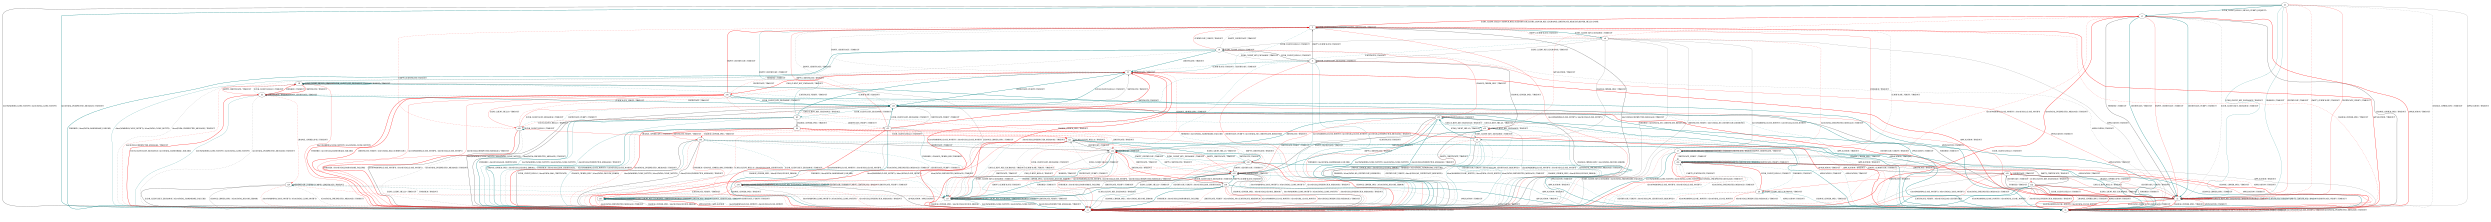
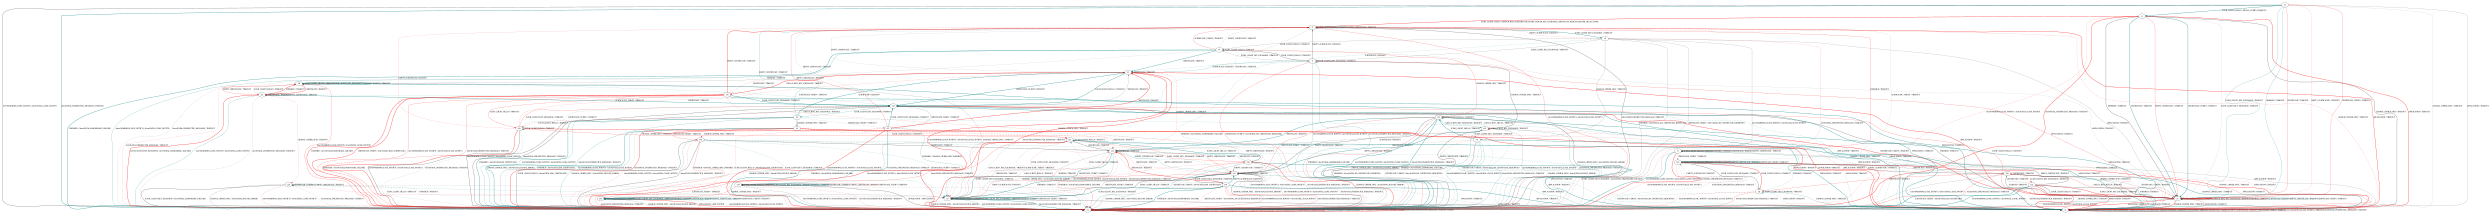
edge "s13" -> "s1": now "s13" -> "s3"
edge "s20" -> "s3": added, label "APPLICATION / TIMEOUT"
edge "s14" -> "s18": color teal -> red
edge "s26" -> "s28": added, label "ECDH_CLIENT_KEY_EXCHANGE / TIMEOUT"
